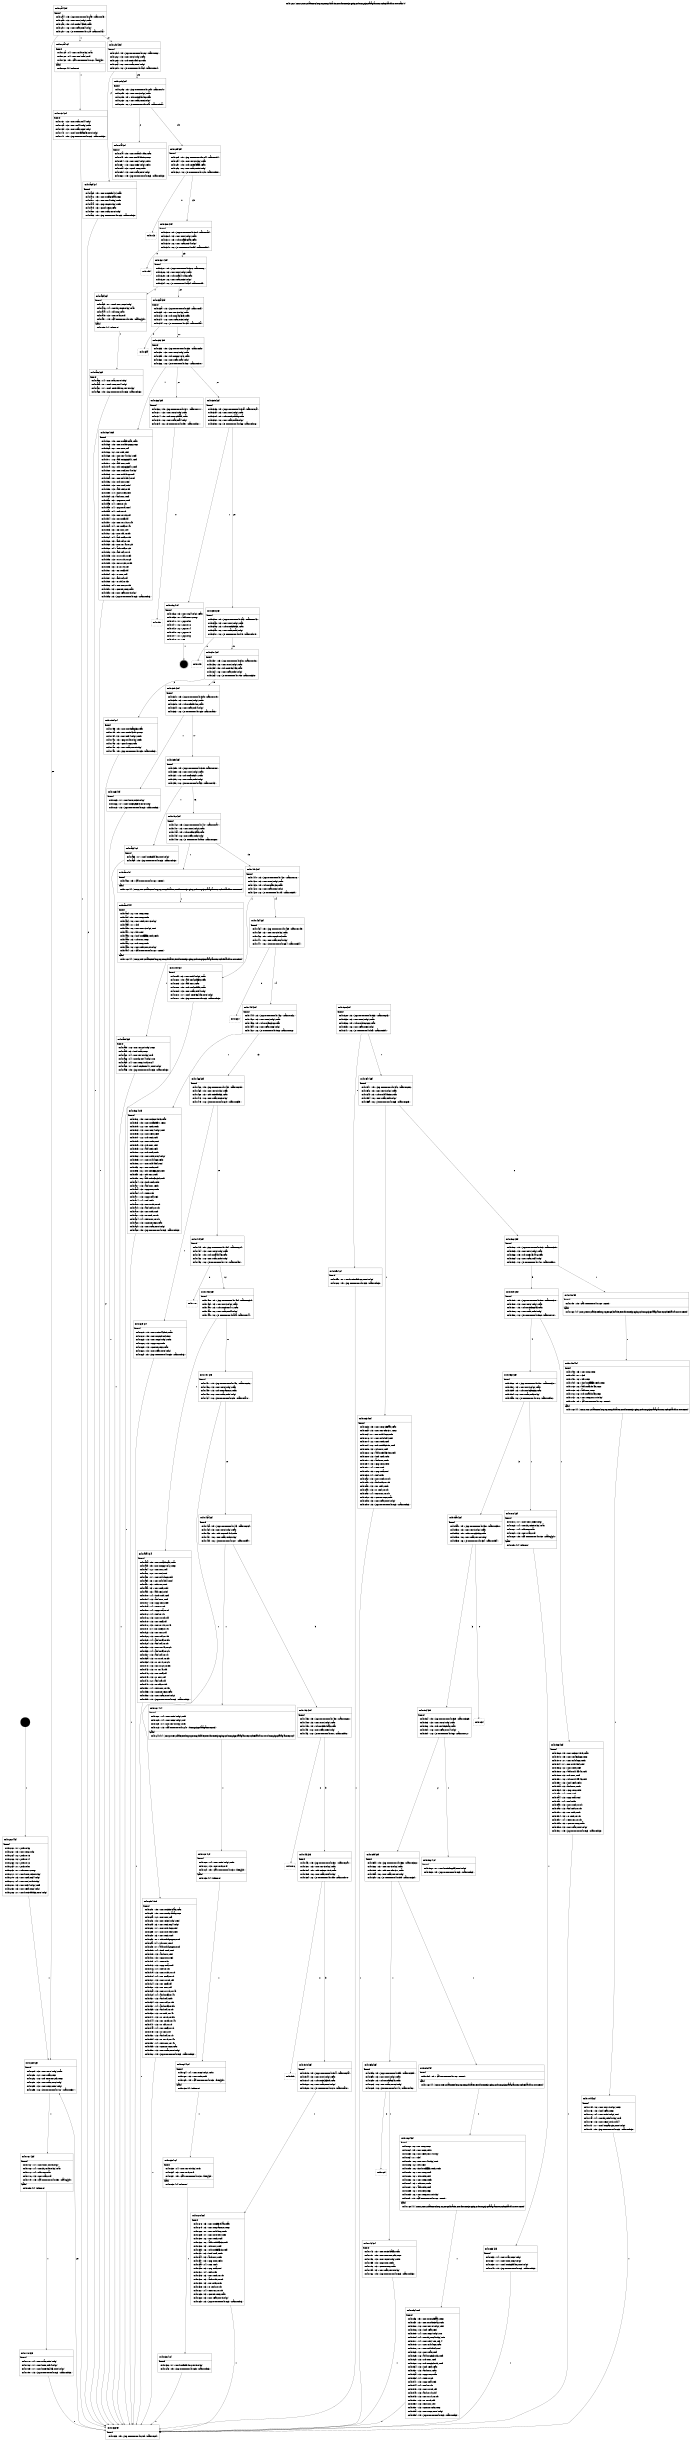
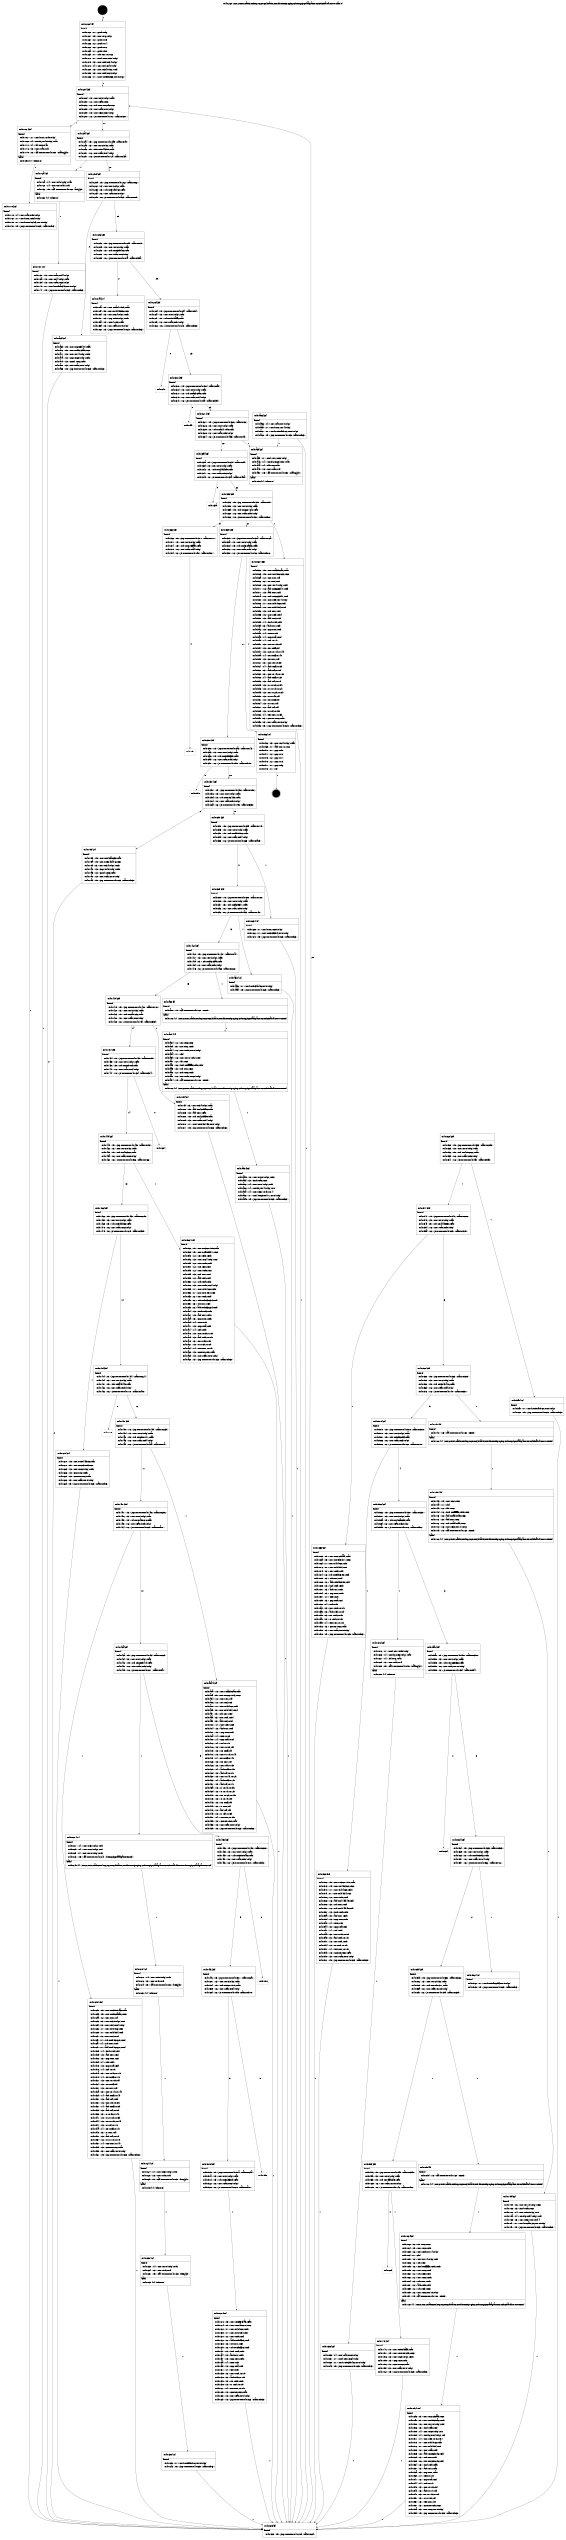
edge "0x401a3f [23]" -> "0x401a56 [23]": reversed
edge "0x4012a4 [25]" -> "0x40128d [23]": reversed
